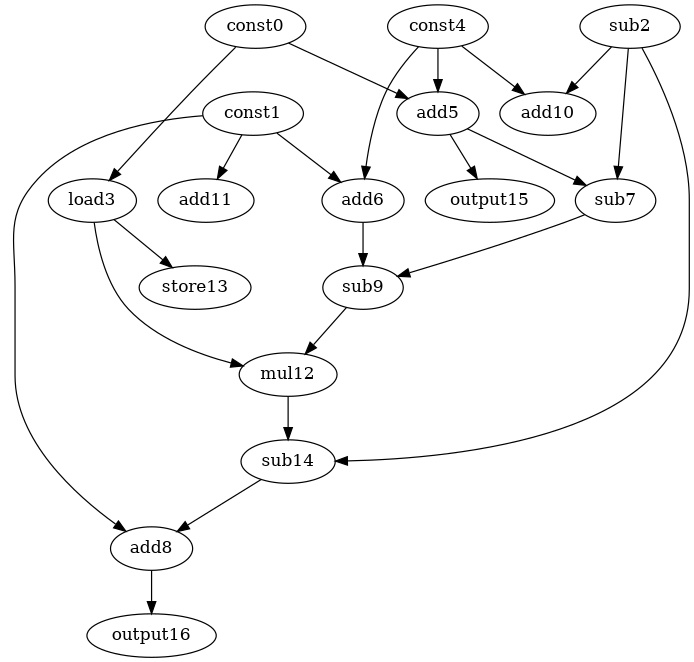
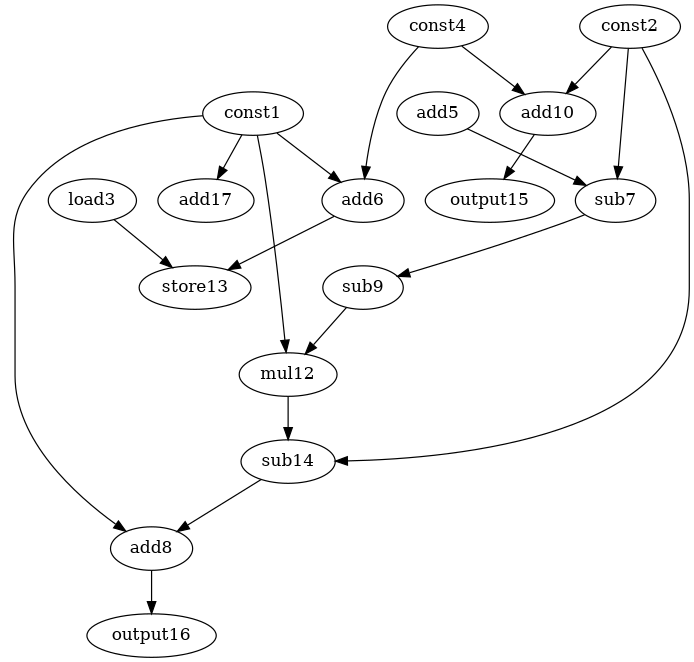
node "const0": removed
node "sub2": label "sub2" -> "const2"
edge "const4" -> "add5": removed
edge "add5" -> "output15": now "add10" -> "output15"
node "add11": label "add11" -> "add17"
edge "add6" -> "sub9": now "add6" -> "store13"
edge "load3" -> "mul12": now "const1" -> "mul12"
